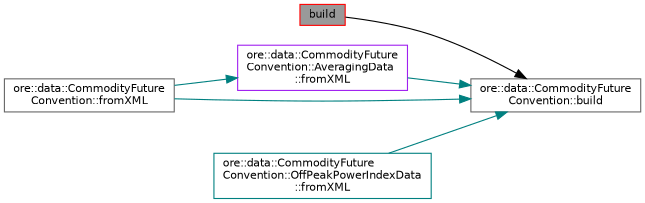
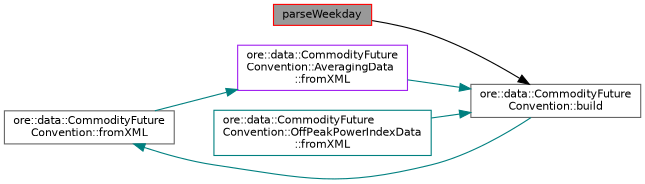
node "build": label "build" -> "parseWeekday"
edge "ore::data::CommodityFuture Convention::fromXML" -> "ore::data::CommodityFuture Convention::build": reversed
